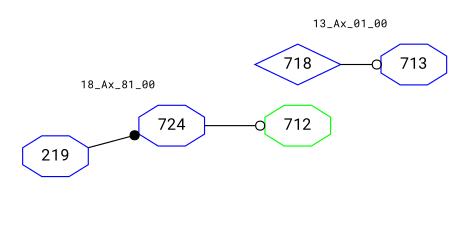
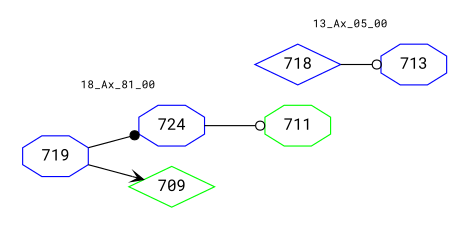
cluster "13_Ax_01_00": label "13_Ax_01_00" -> "13_Ax_05_00"
node "712": label "712" -> "711"
node "219": label "219" -> "719"
node "709": added
